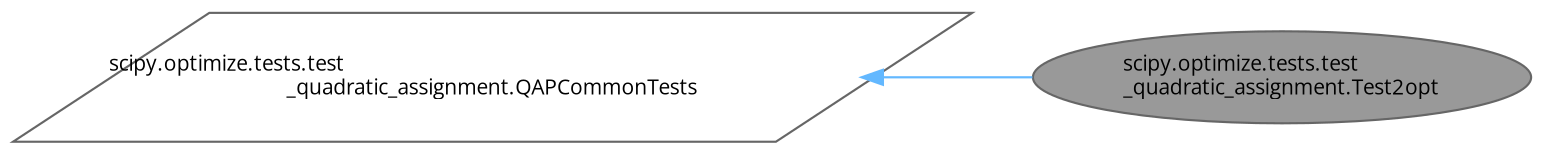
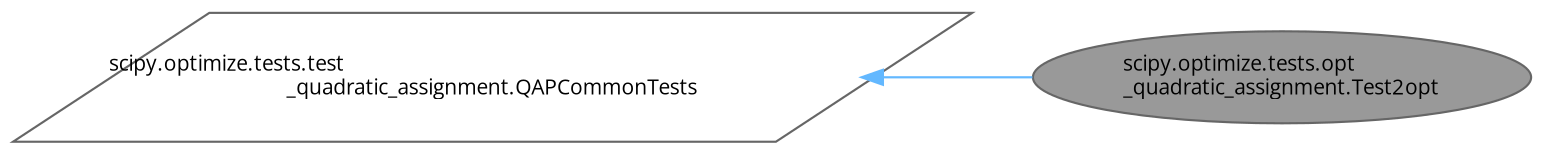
node "scipy.optimize.tests.test _quadratic_assignment.Test2opt": label "scipy.optimize.tests.test _quadratic_assignment.Test2opt" -> "scipy.optimize.tests.opt _quadratic_assignment.Test2opt"
